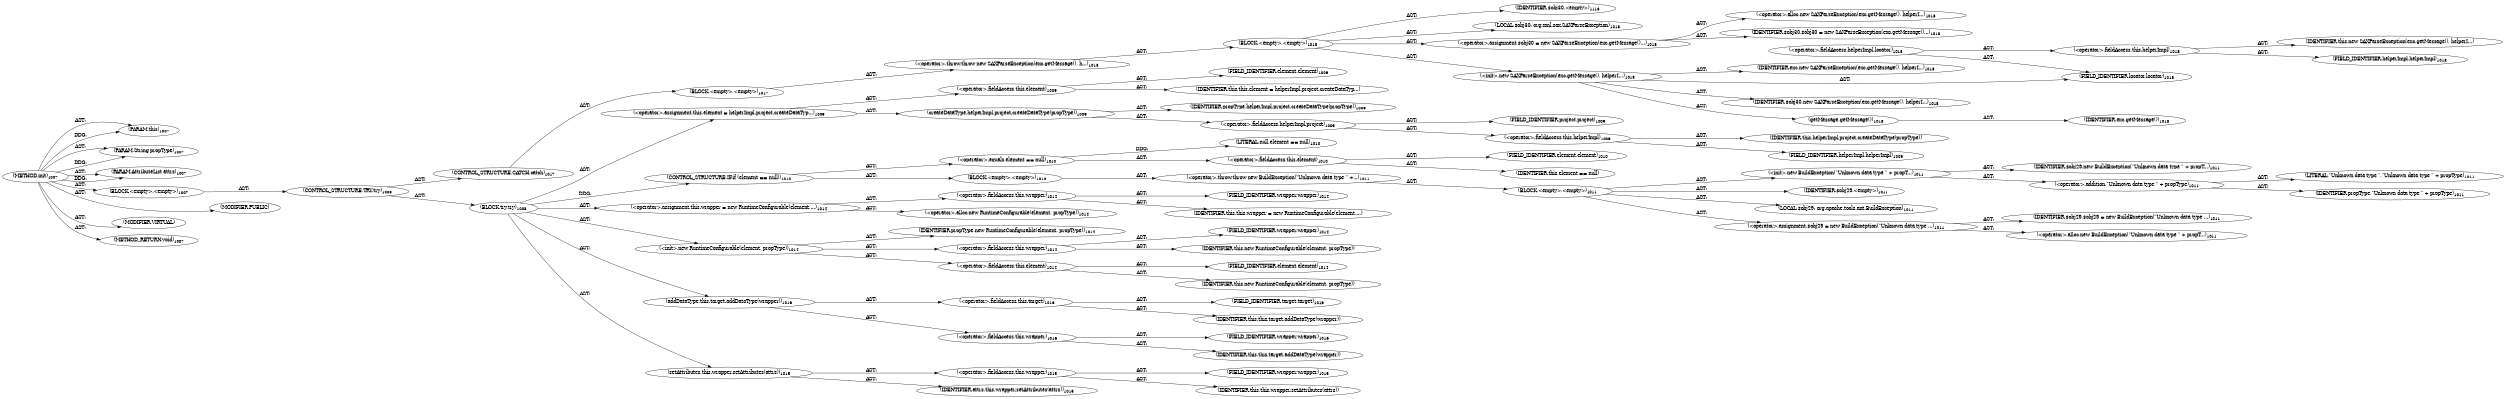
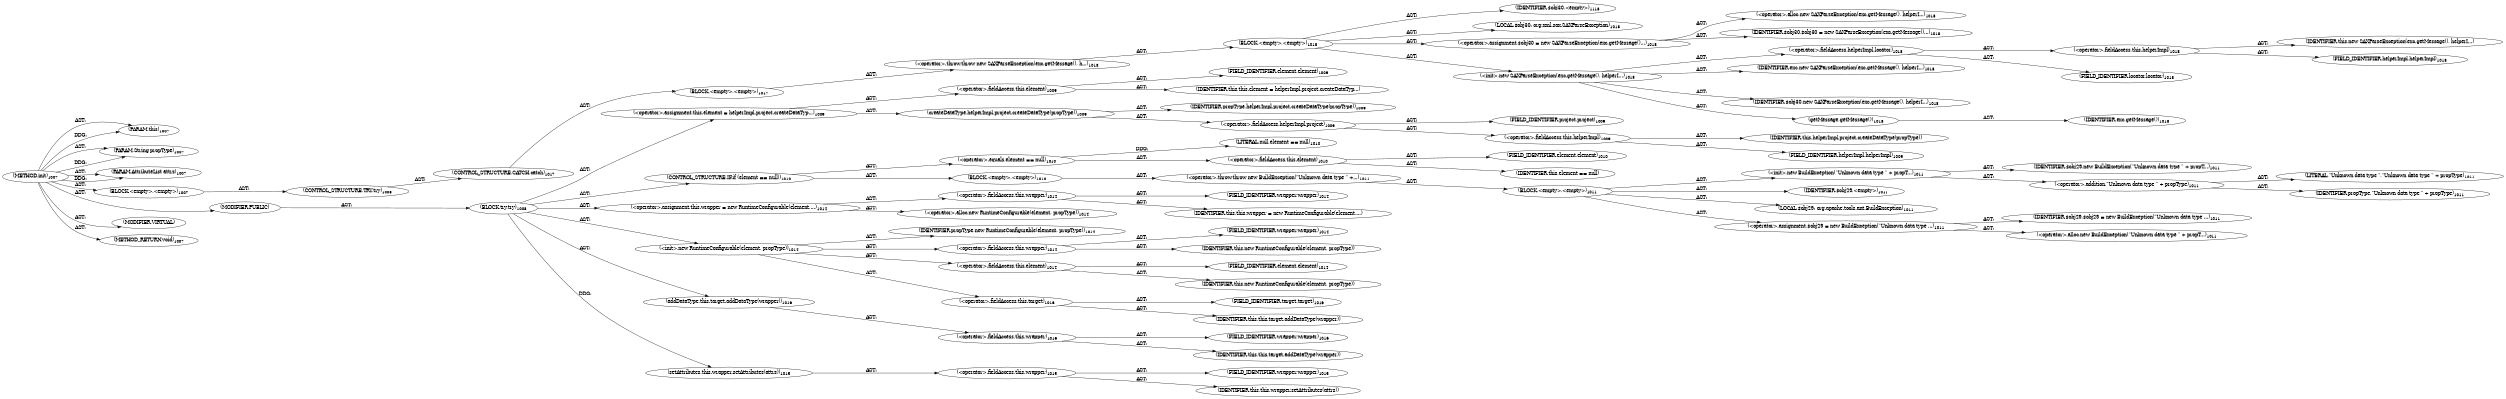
edge "(<init>,new SAXParseException(exc.getMessage(), helperI...)" -> "(FIELD_IDENTIFIER,locator,locator)": now "(<init>,new SAXParseException(exc.getMessage(), helperI...)" -> "(<operator>.fieldAccess,helperImpl.locator)"
edge "(BLOCK,try,try)" -> "(CONTROL_STRUCTURE,IF,if (element == null))": label "DDG: " -> "AST: "
edge "(CONTROL_STRUCTURE,TRY,try)" -> "(BLOCK,try,try)": now "(MODIFIER,PUBLIC)" -> "(BLOCK,try,try)"
edge "(BLOCK,try,try)" -> "(setAttributes,this.wrapper.setAttributes(attrs))": label "AST: " -> "DDG: "
edge "(addDataType,this.target.addDataType(wrapper))" -> "(<operator>.fieldAccess,this.target)": now "(<init>,new RuntimeConfigurable(element, propType))" -> "(<operator>.fieldAccess,this.target)"
node "(IDENTIFIER,attrs,this.wrapper.setAttributes(attrs))": removed
